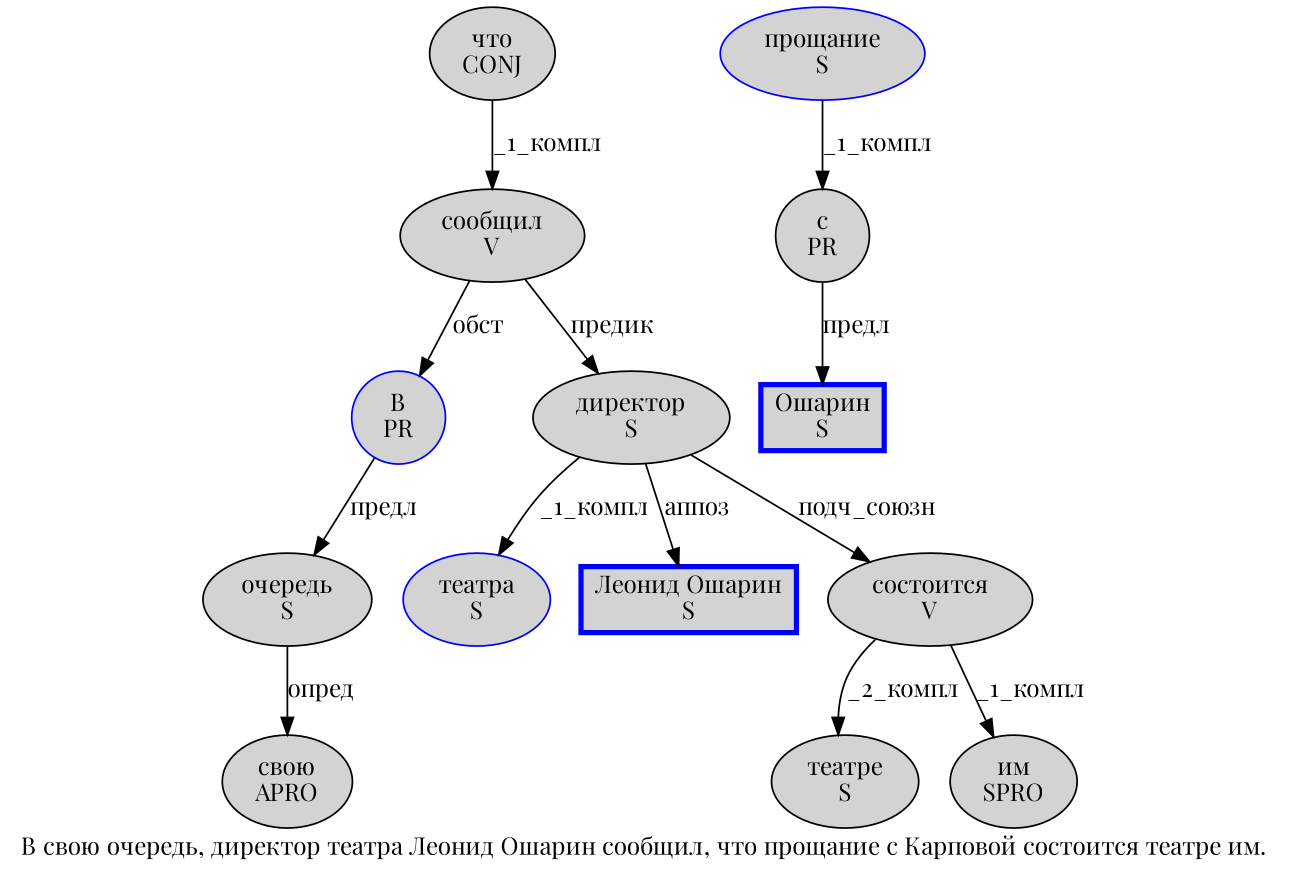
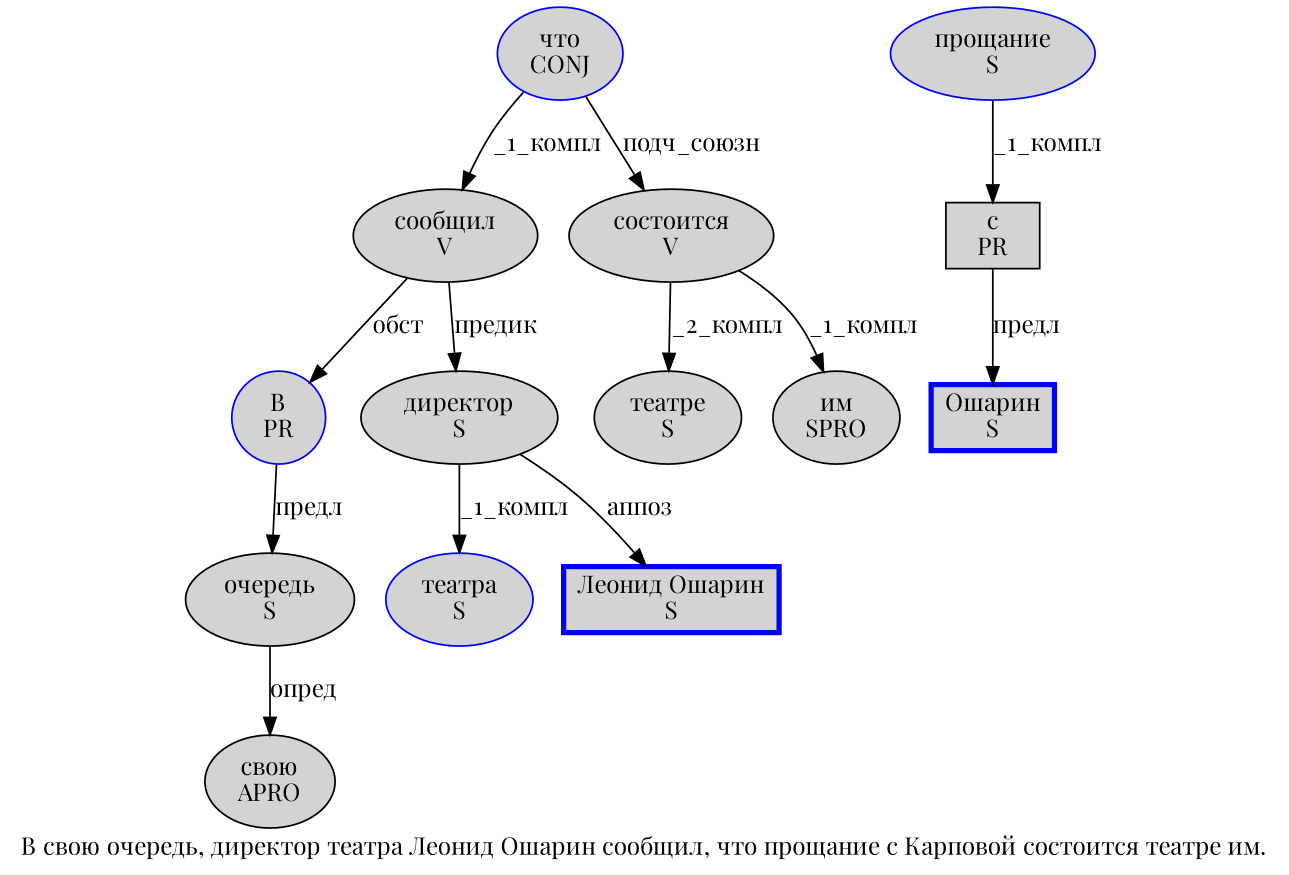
node "что CONJ": color black -> blue
node "с PR": shape ellipse -> box
edge "директор S" -> "состоится V": now "что CONJ" -> "состоится V"
